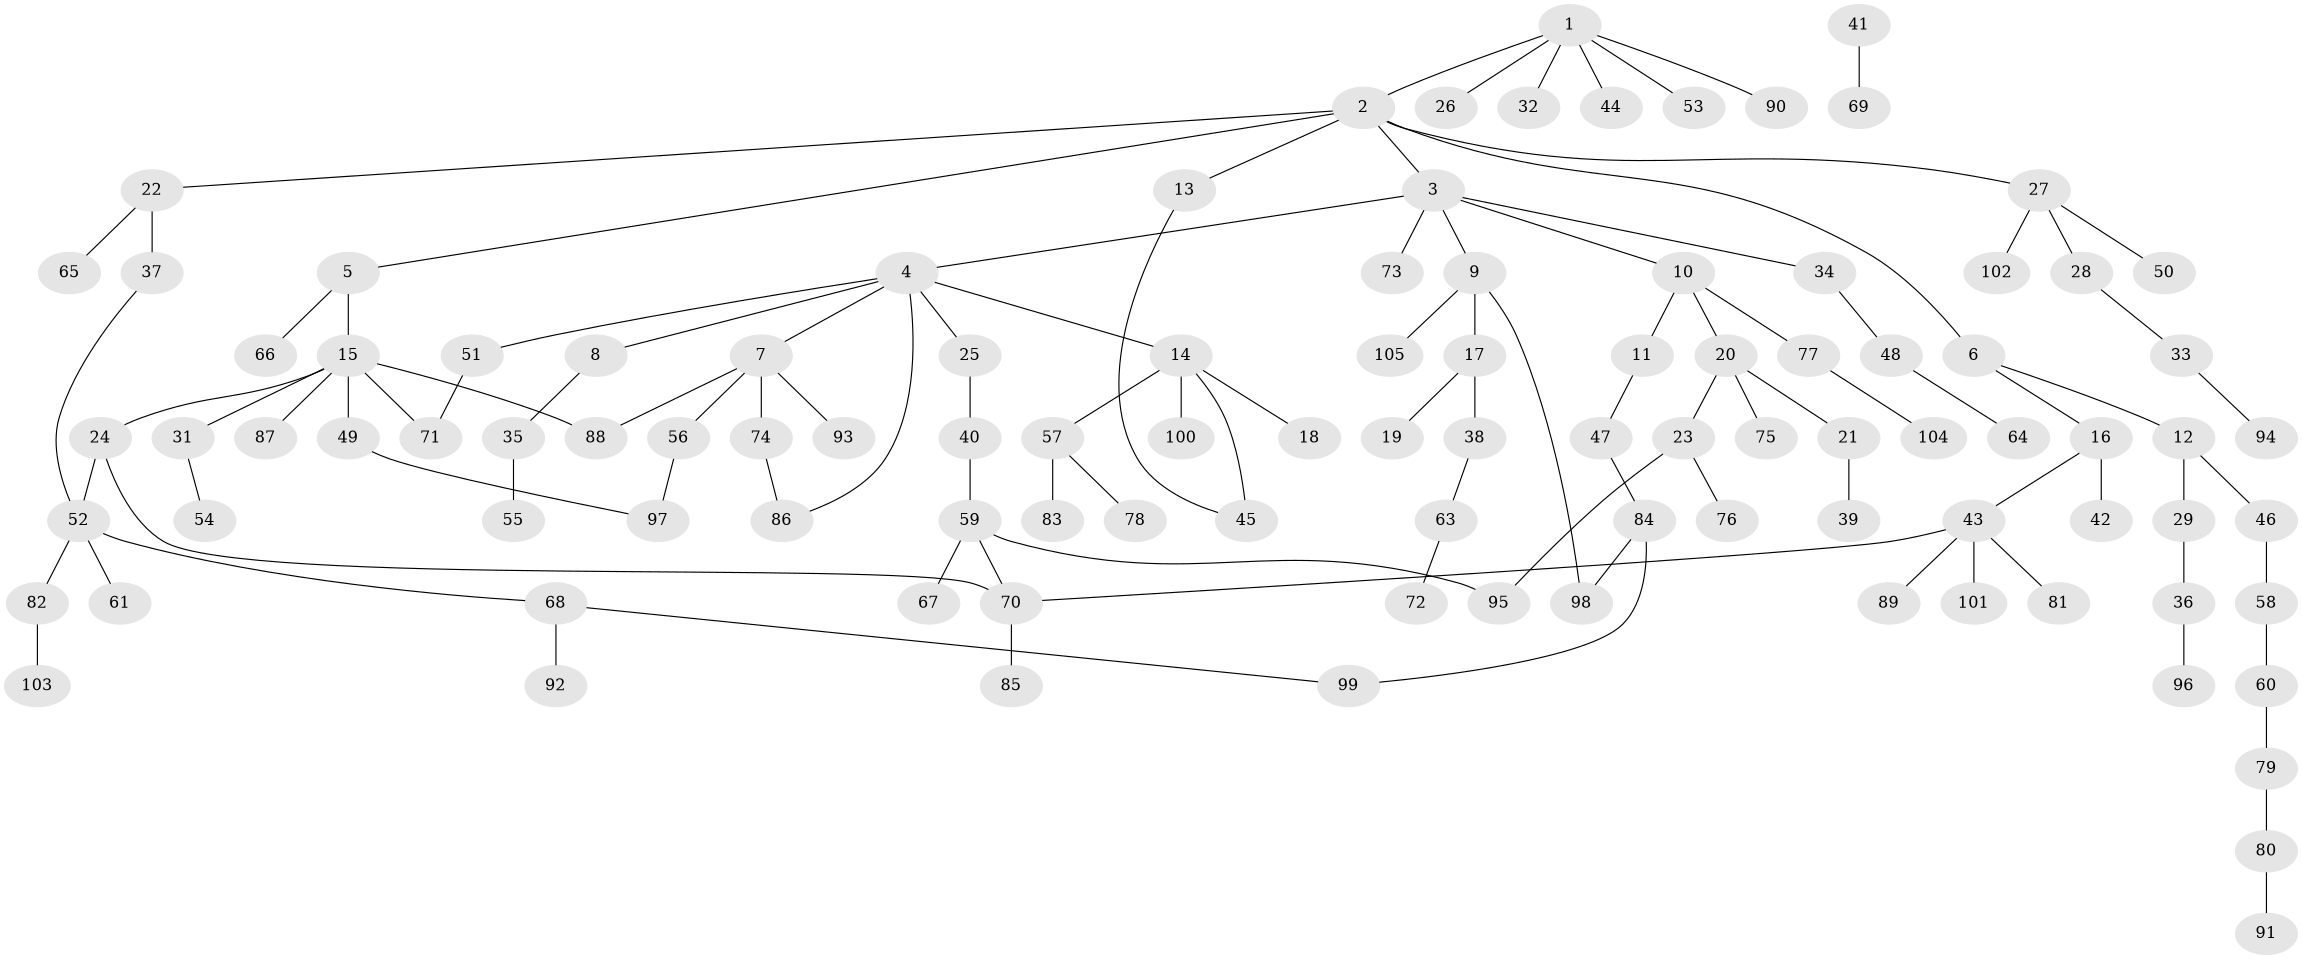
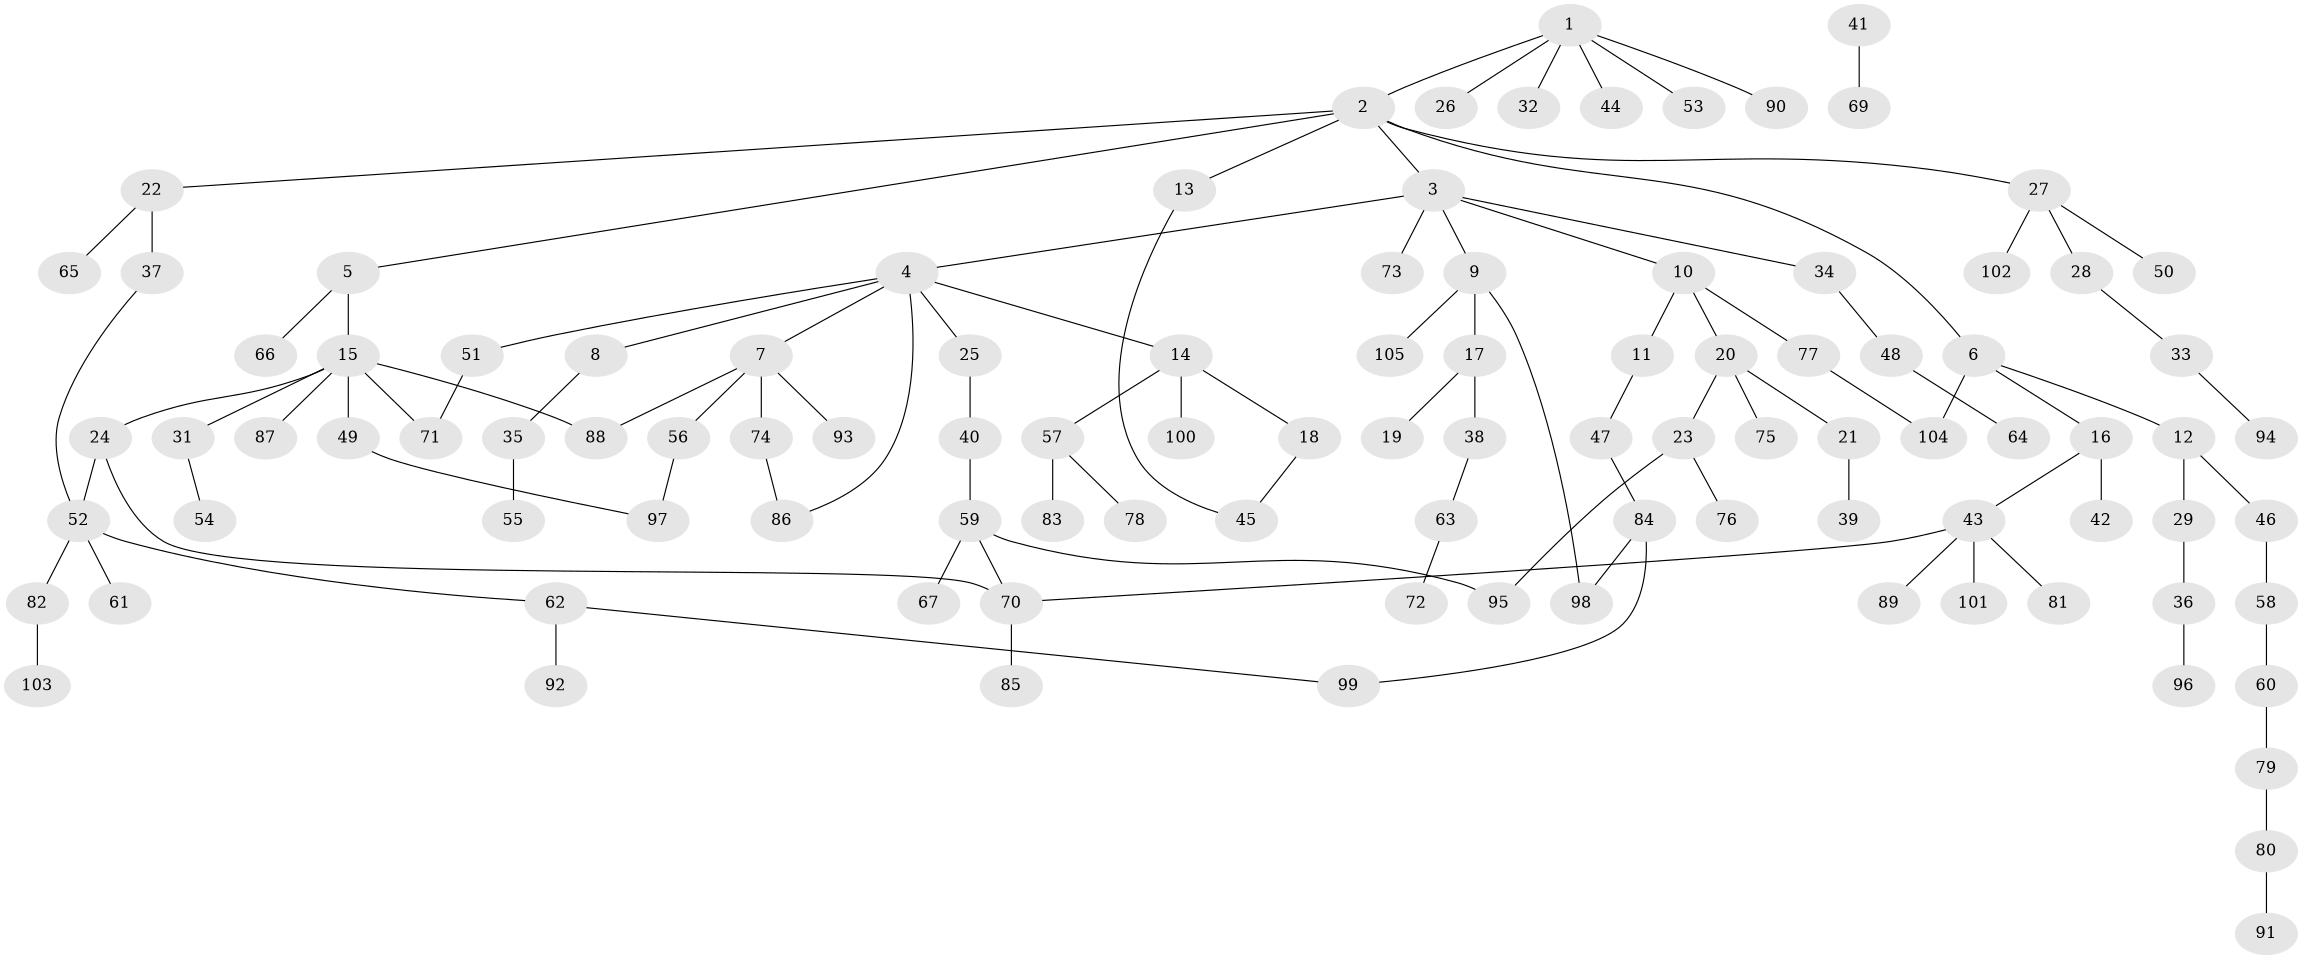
edge "6" -- "104": added
edge "14" -- "45": now "18" -- "45"
node "68": label "68" -> "62"
